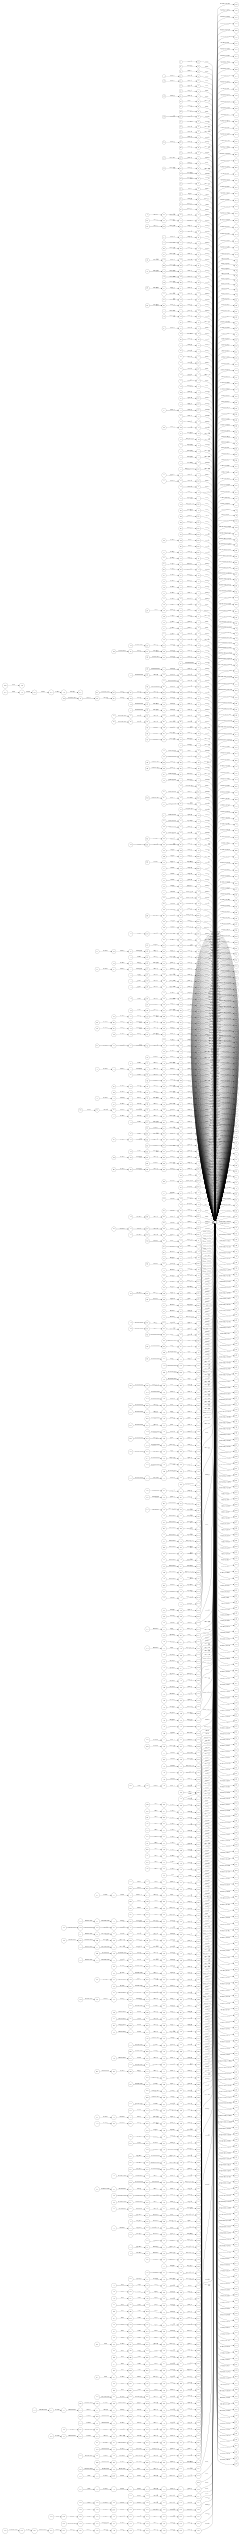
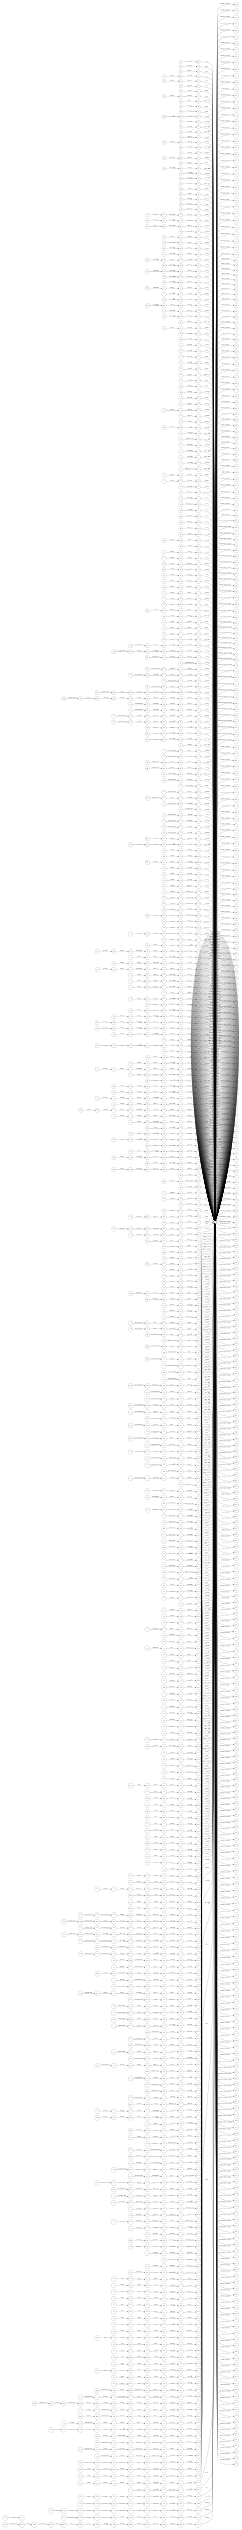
edge "1298" -> "1297": reversed
node "2018": added
